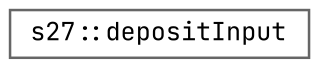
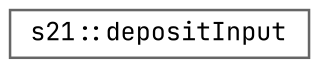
node "s27::depositInput": label "s27::depositInput" -> "s21::depositInput"
